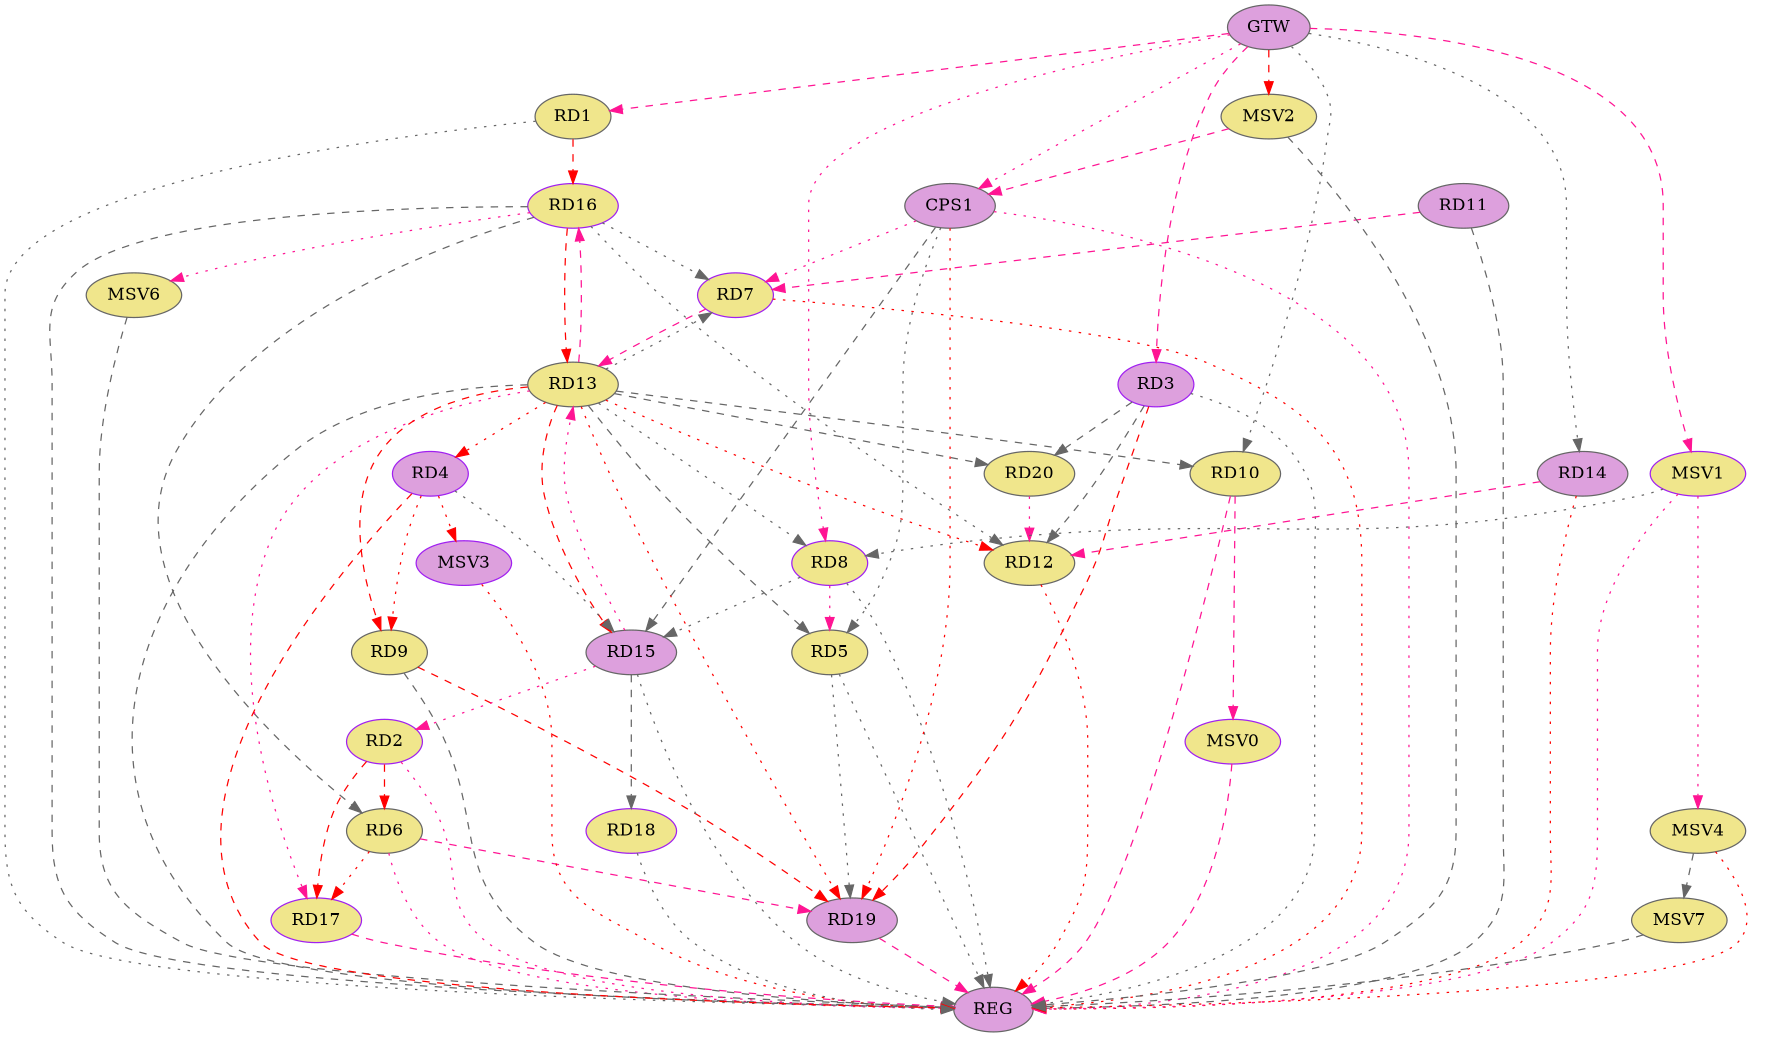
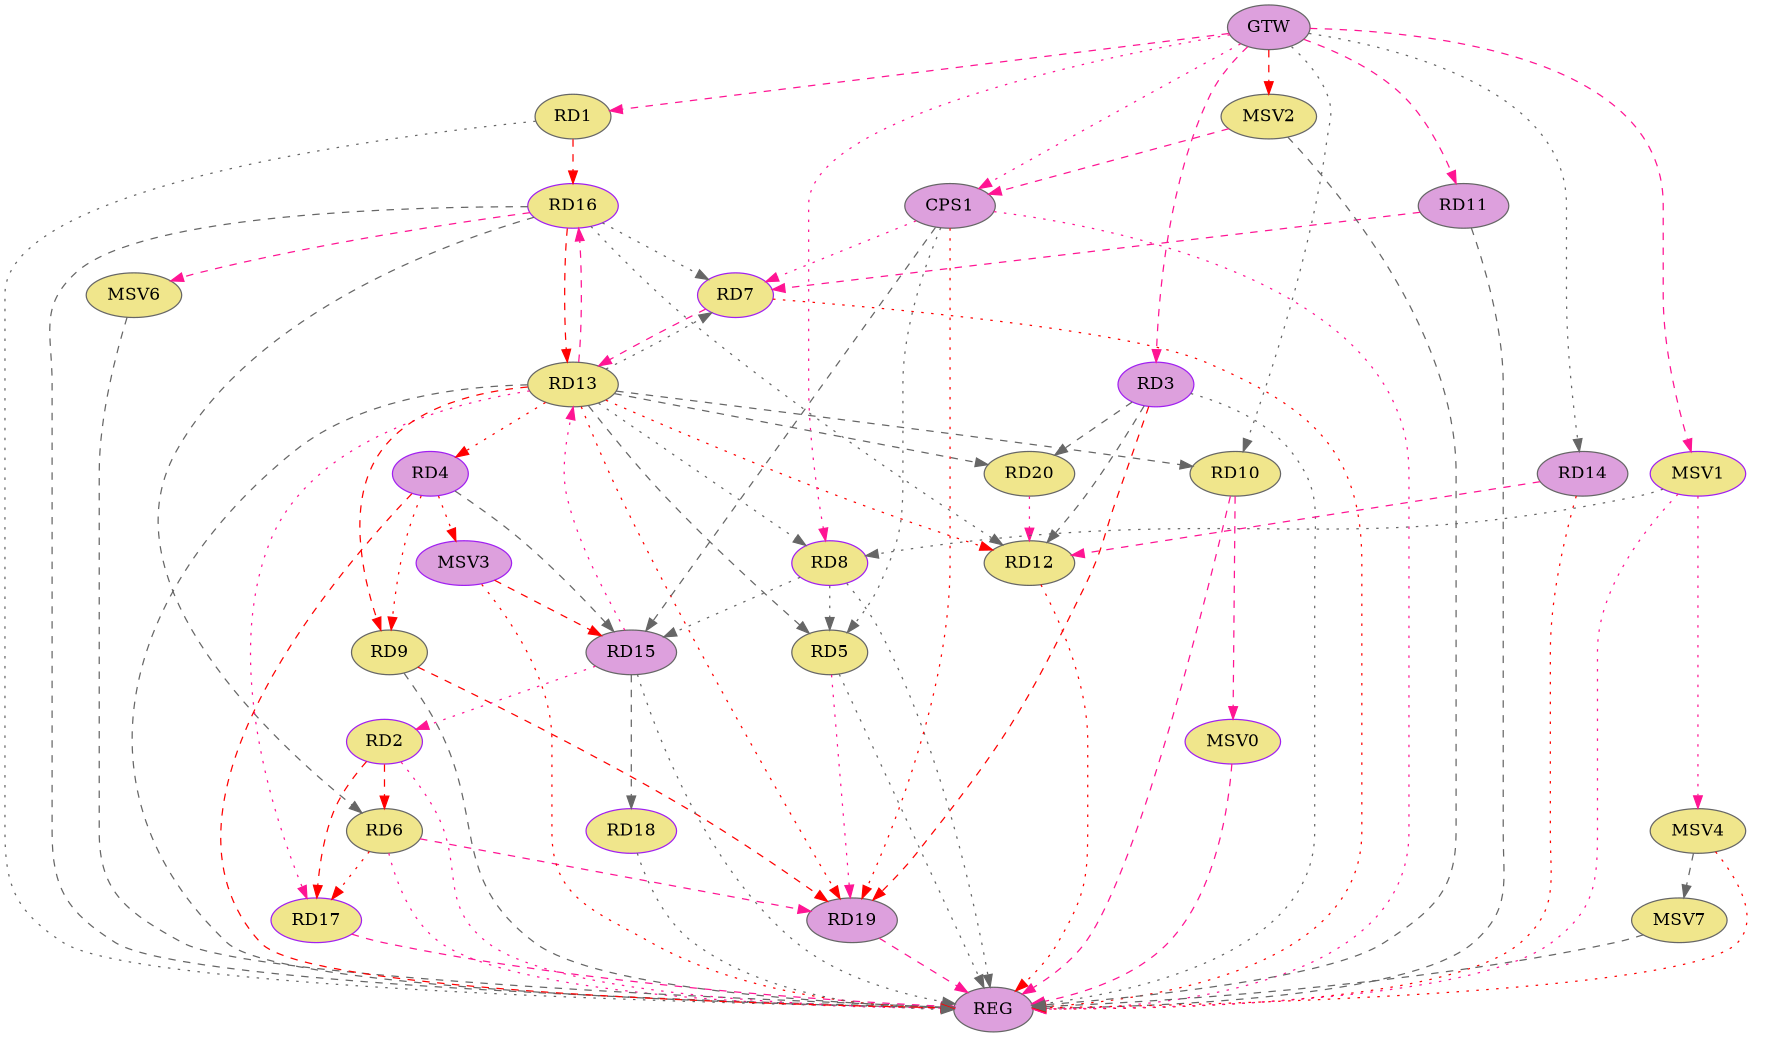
edge "GTW" -> "RD11": added
edge "RD16" -> "MSV6": style dotted -> dashed
edge "RD13" -> "RD15": now "MSV3" -> "RD15"
edge "RD4" -> "RD15": style dotted -> dashed
edge "RD8" -> "RD5": color deeppink -> gray40
edge "RD5" -> "RD19": color gray40 -> deeppink
